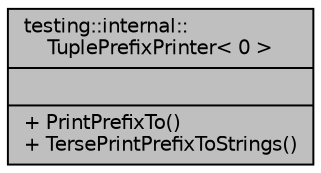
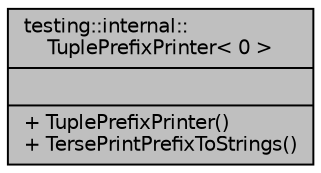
node "testing::internal::": text "+ PrintPrefixTo()" -> "+ TuplePrefixPrinter()"
